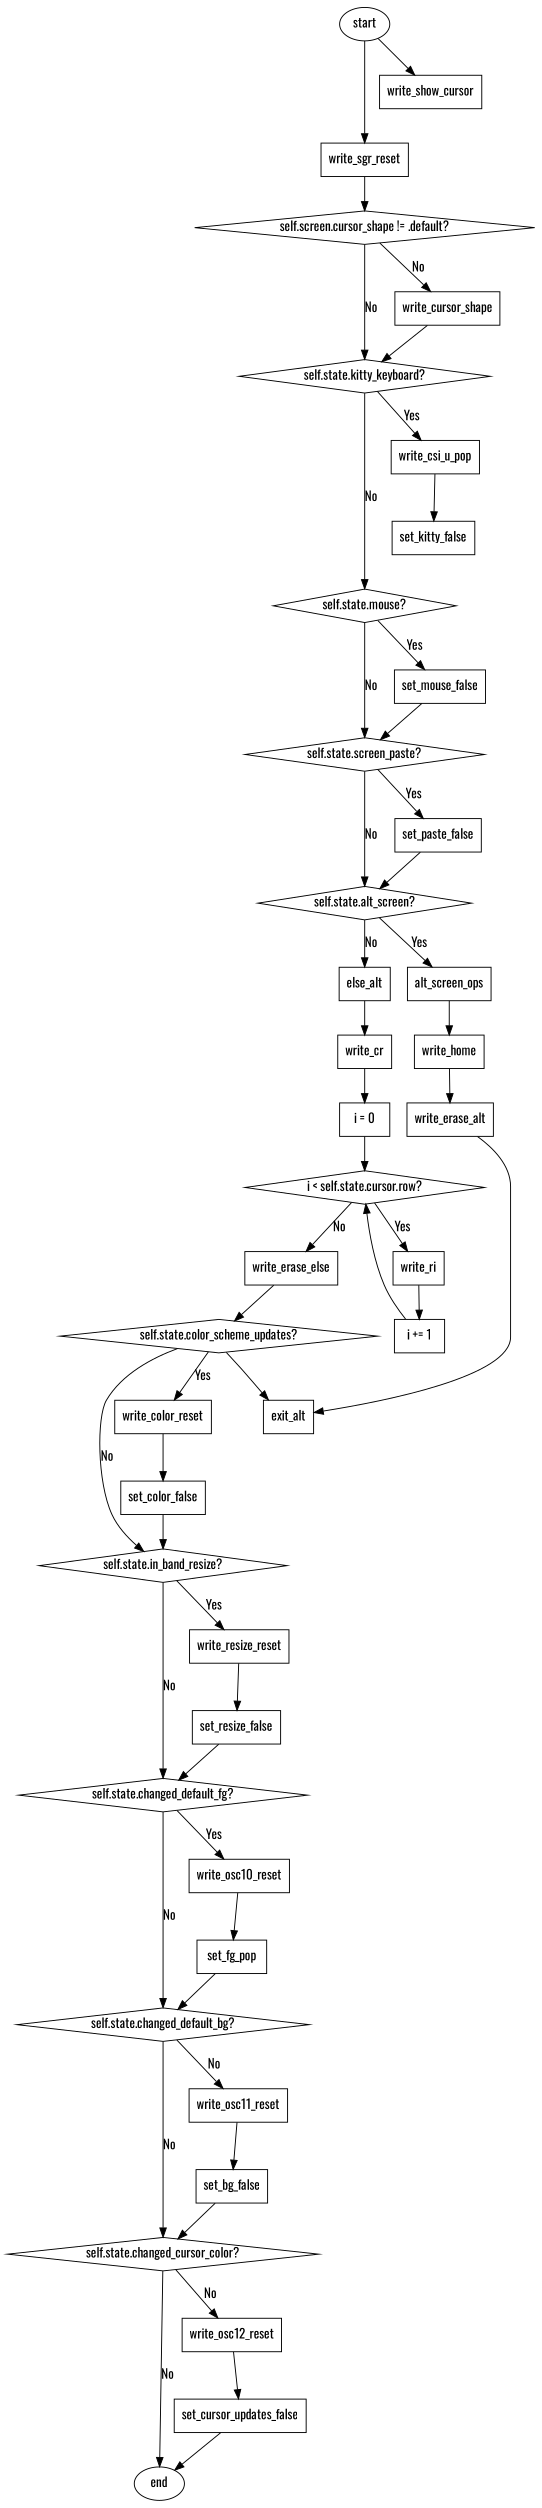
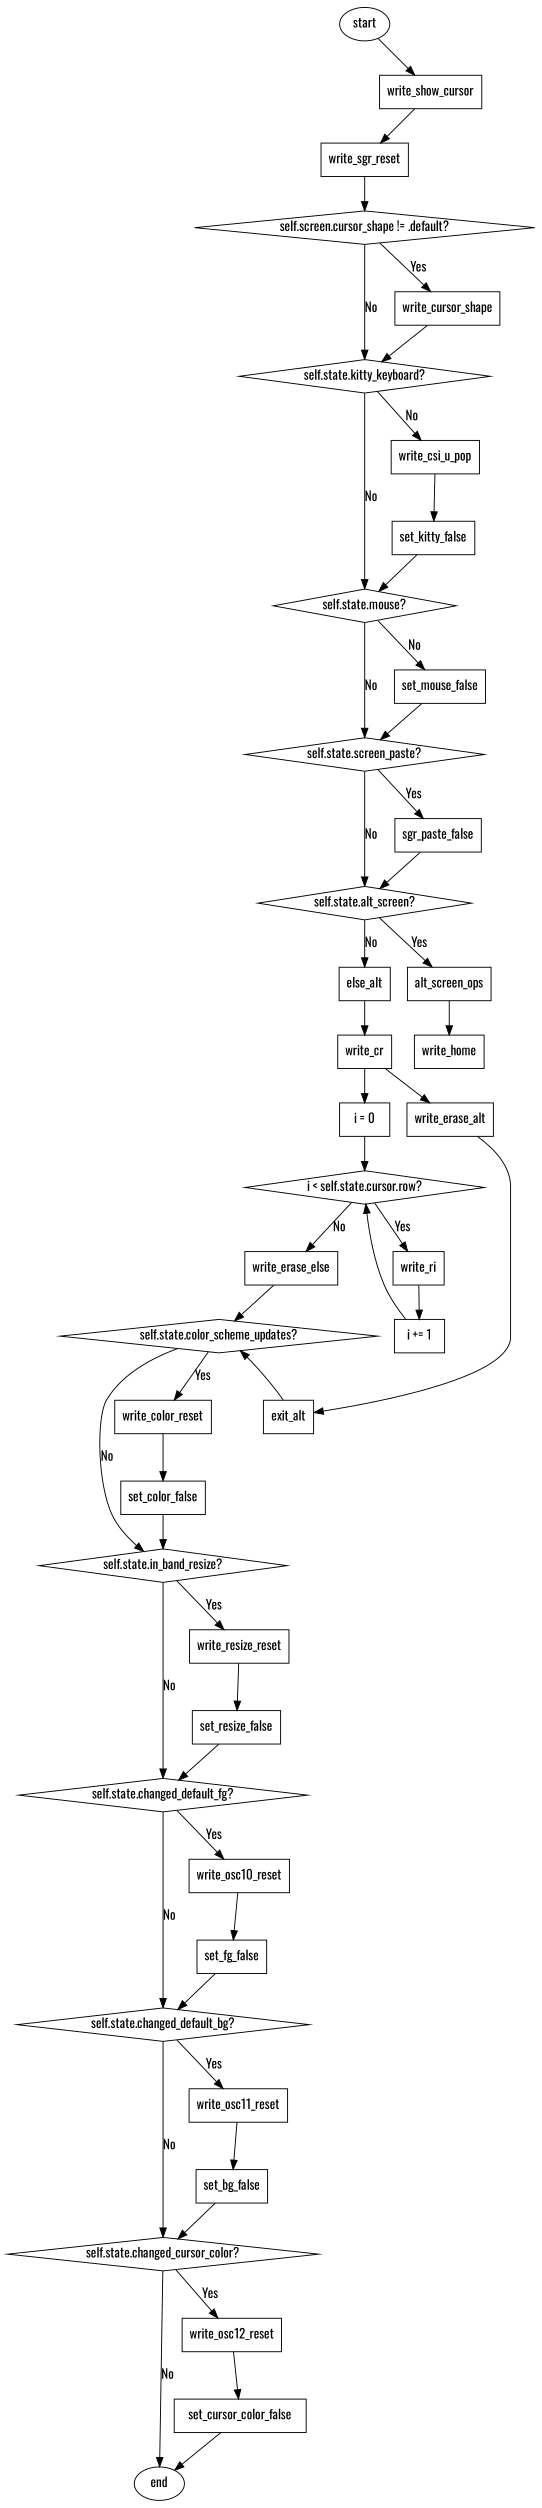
edge "start" -> "write_sgr_reset": now "write_show_cursor" -> "write_sgr_reset"
edge "self.screen.cursor_shape != .default?" -> "write_cursor_shape": label "No" -> "Yes"
edge "self.state.kitty_keyboard?" -> "write_csi_u_pop": label "Yes" -> "No"
edge "set_kitty_false" -> "self.state.mouse?": added
edge "self.state.mouse?" -> "set_mouse_false": label "Yes" -> "No"
node "set_paste_false": label "set_paste_false" -> "sgr_paste_false"
edge "write_home" -> "write_erase_alt": now "write_cr" -> "write_erase_alt"
edge "self.state.color_scheme_updates?" -> "exit_alt": reversed
node "set_fg_pop": label "set_fg_pop" -> "set_fg_false"
edge "self.state.changed_default_bg?" -> "write_osc11_reset": label "No" -> "Yes"
edge "self.state.changed_cursor_color?" -> "write_osc12_reset": label "No" -> "Yes"
node "set_cursor_updates_false": label "set_cursor_updates_false" -> "set_cursor_color_false"
